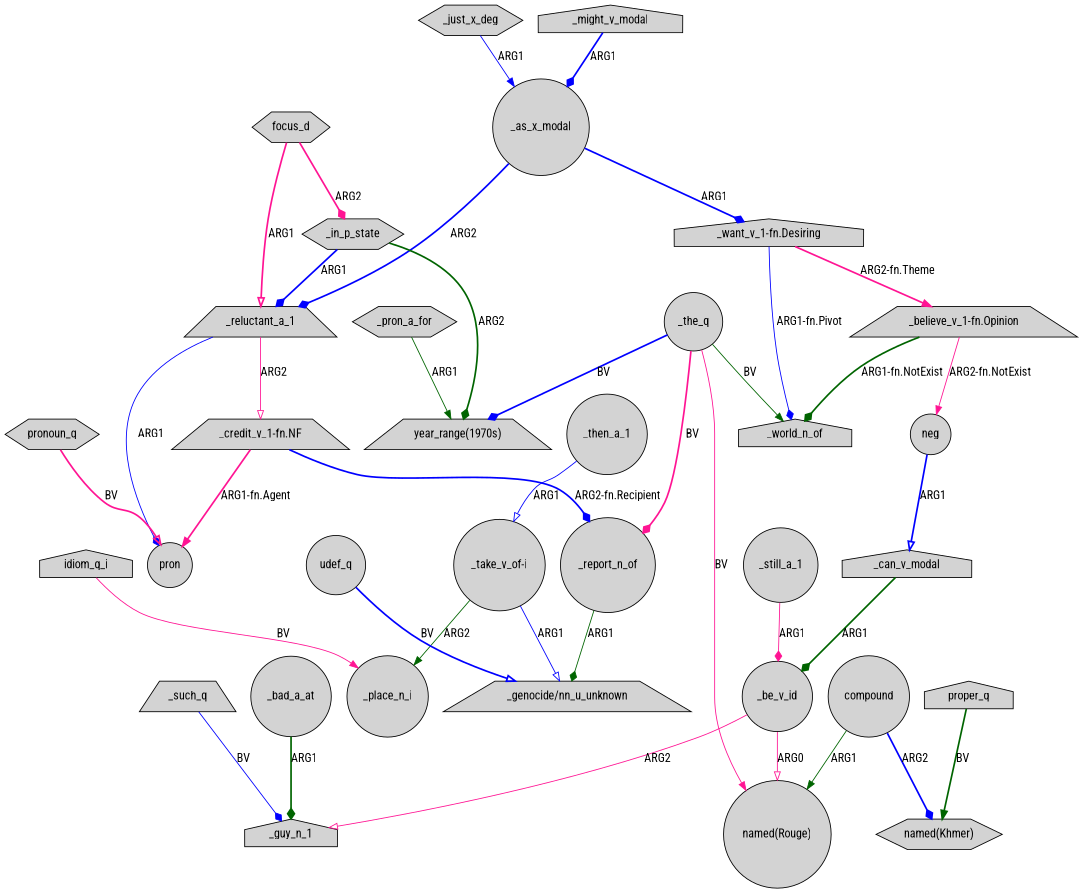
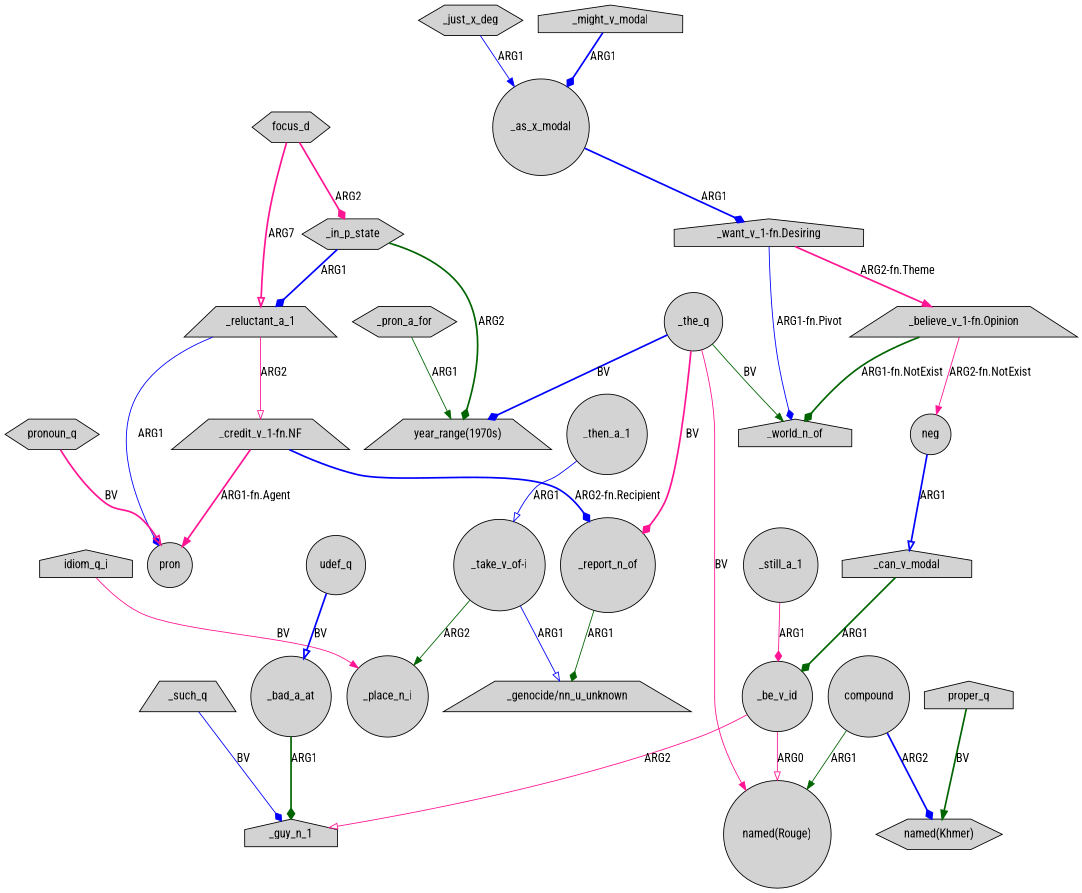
edge "focus_d" -> "_reluctant_a_1": label "ARG1" -> "ARG7"
edge "_as_x_modal" -> "_reluctant_a_1": removed, label "ARG2"
edge "udef_q" -> "_genocide/nn_u_unknown": now "udef_q" -> "_bad_a_at"
